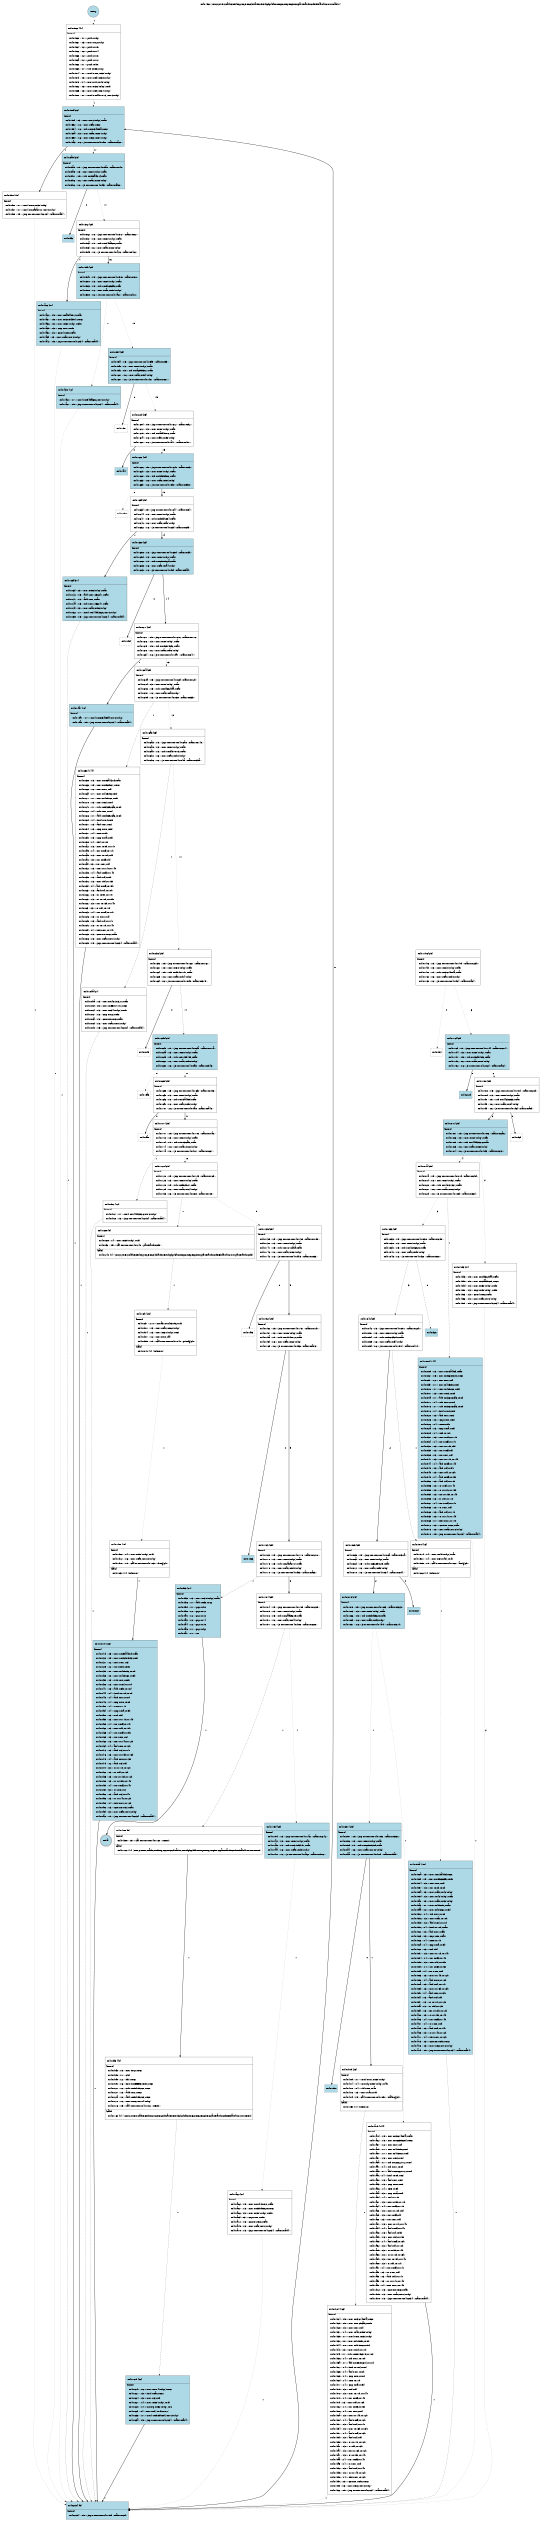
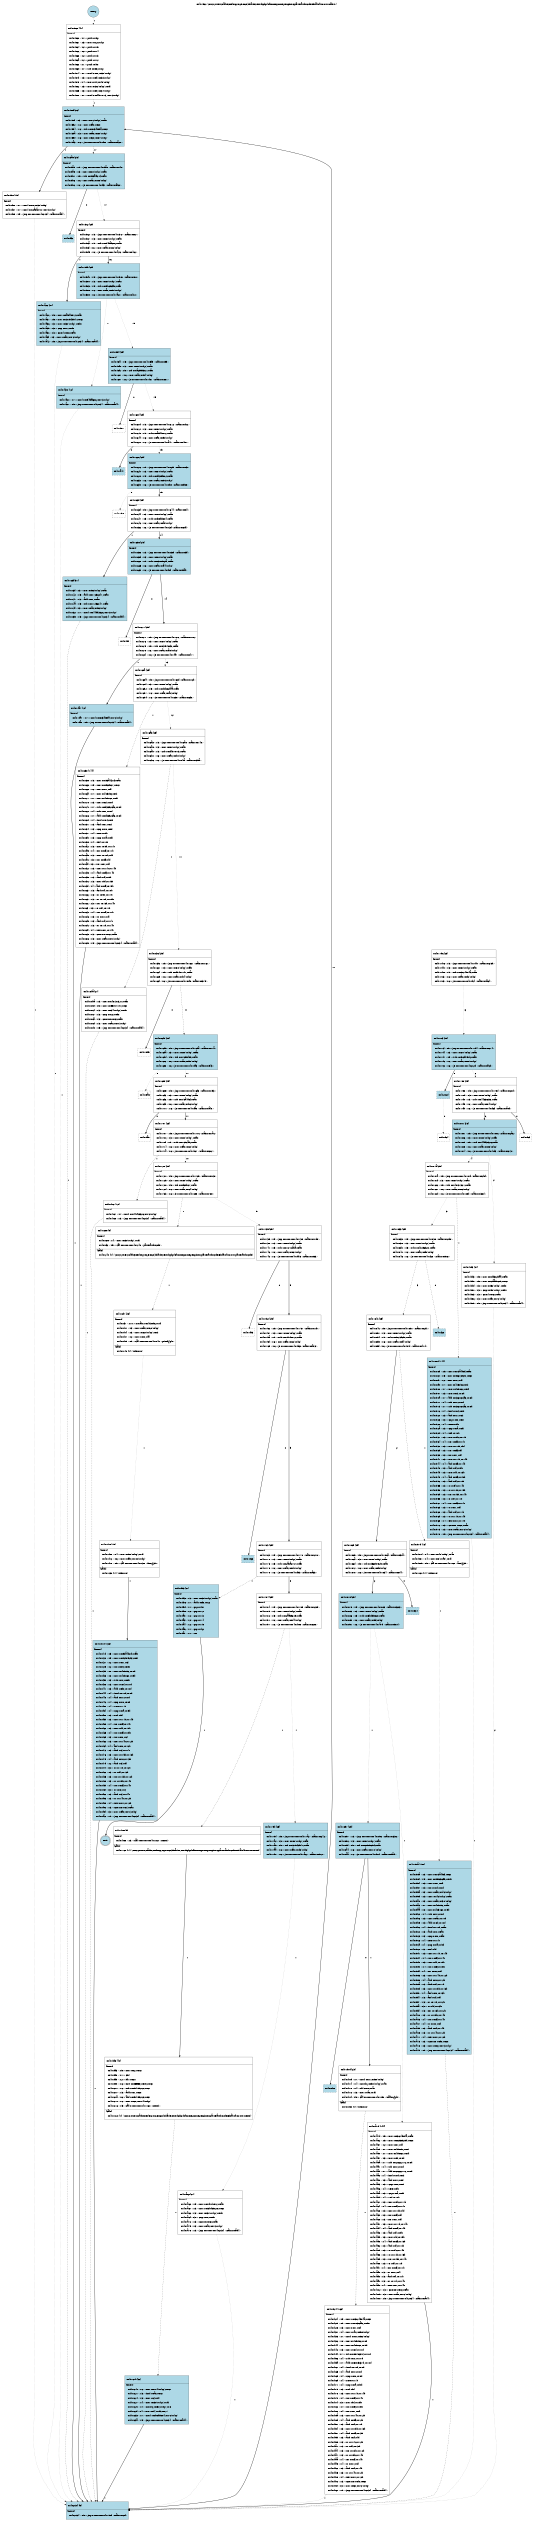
edge "0x4017b6 [25]" -> "0x401fc4": now "0x40202d" -> "0x401fc4"
node "Final": label "Final" -> "Exit"
